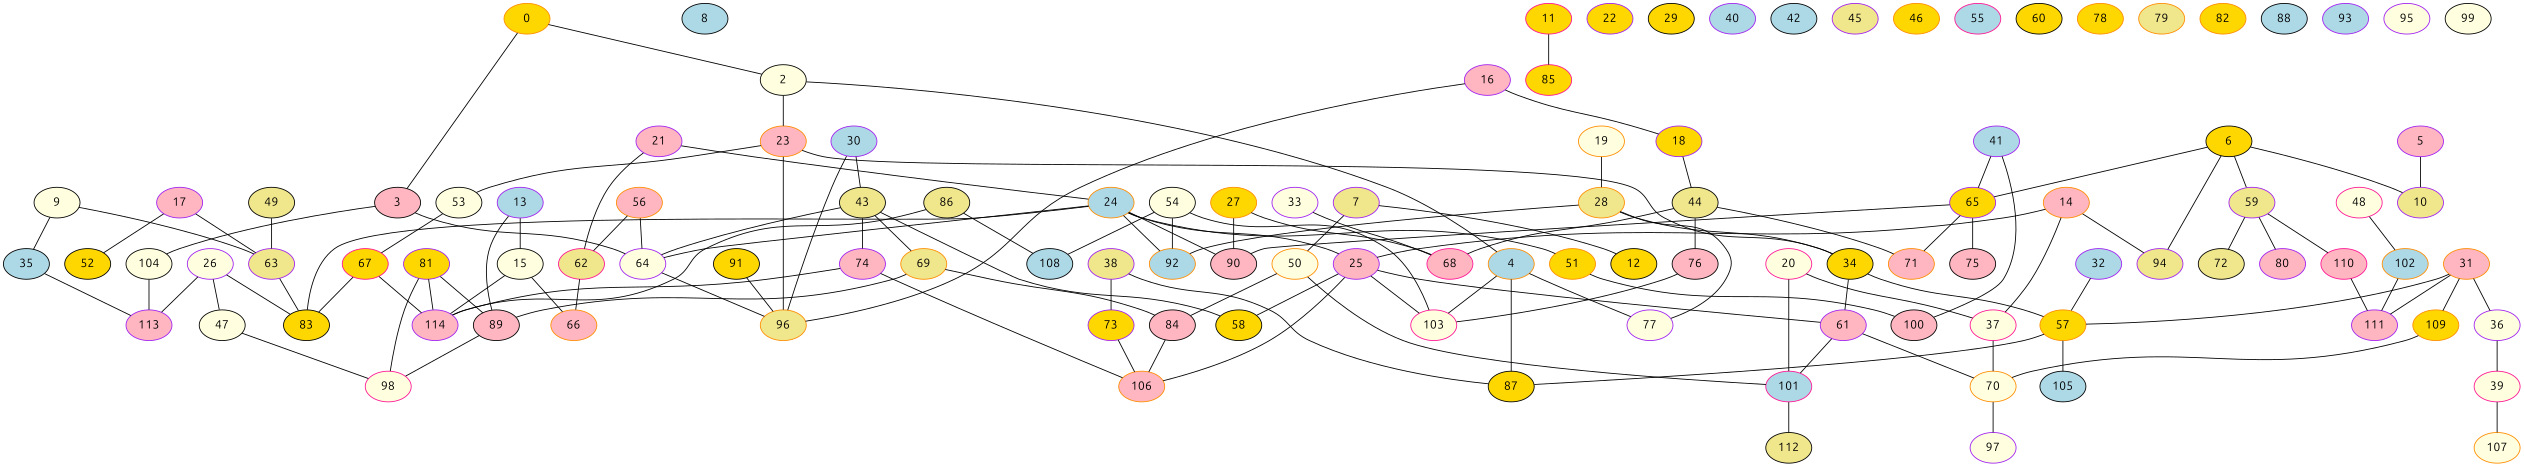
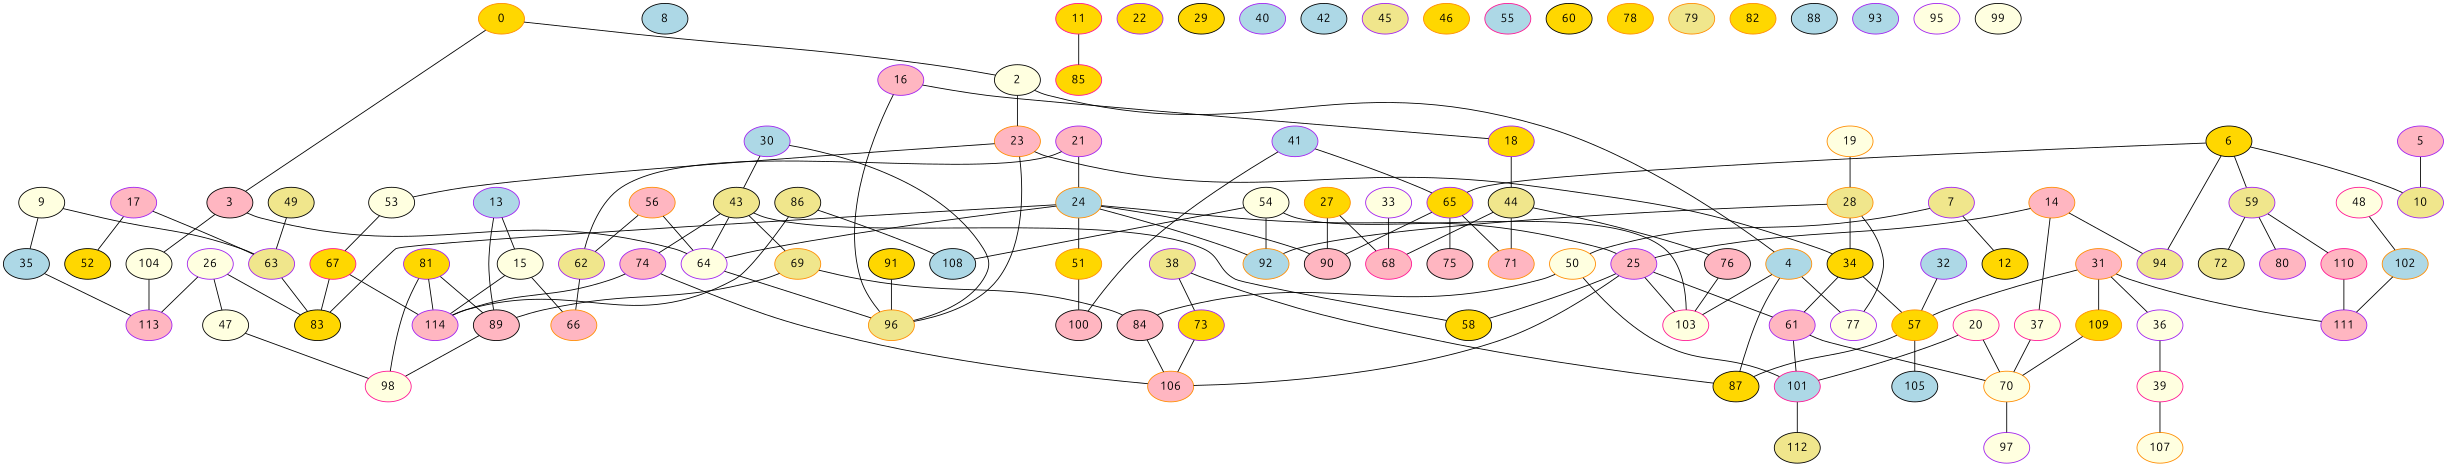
node "62": color deeppink -> purple
edge "20" -- "37": now "20" -- "70"
